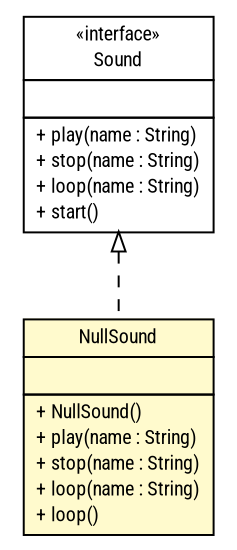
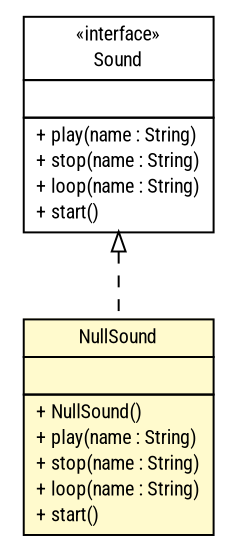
node "NullSound": text "+ loop()" -> "+ start()"
